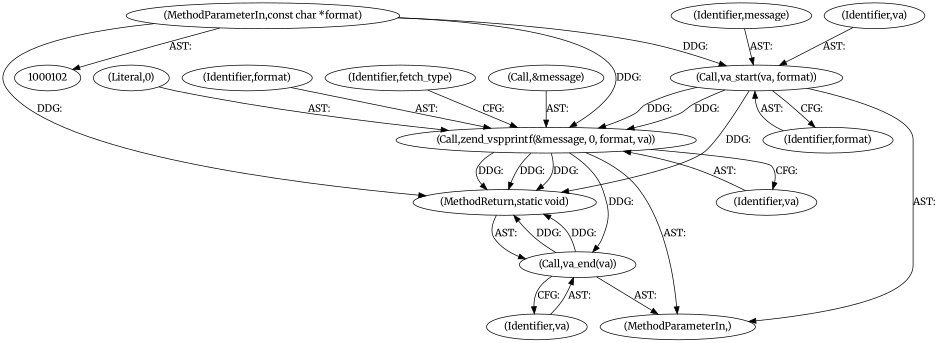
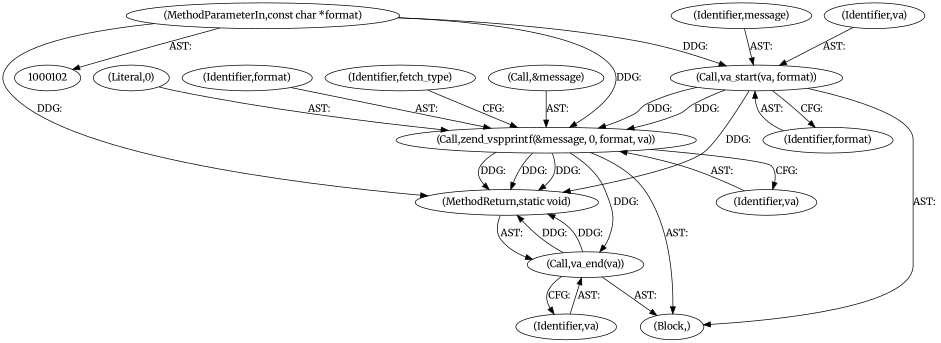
node "(MethodParameterIn,)": label "(MethodParameterIn,)" -> "(Block,)"
